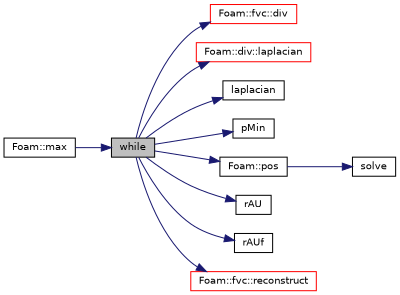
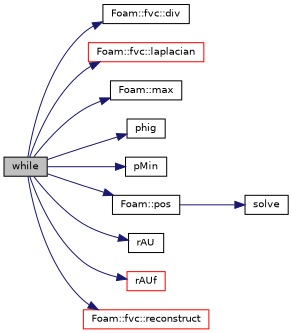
node "Foam::fvc::div": color red -> black
node "Foam::div::laplacian": label "Foam::div::laplacian" -> "Foam::fvc::laplacian"
node "laplacian": label "laplacian" -> "phig"
edge "Foam::max" -> "while": reversed
node "rAUf": color black -> red
